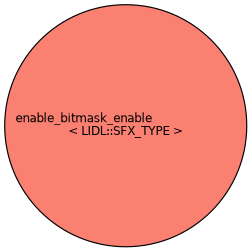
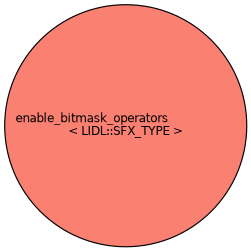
node "enable_bitmask_enable < LIDL::SFX_TYPE >": label "enable_bitmask_enable < LIDL::SFX_TYPE >" -> "enable_bitmask_operators < LIDL::SFX_TYPE >"
